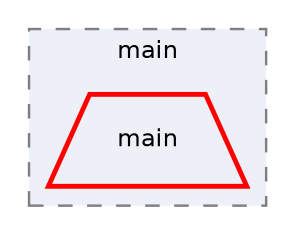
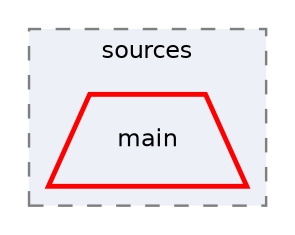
cluster "main": label "main" -> "sources"
